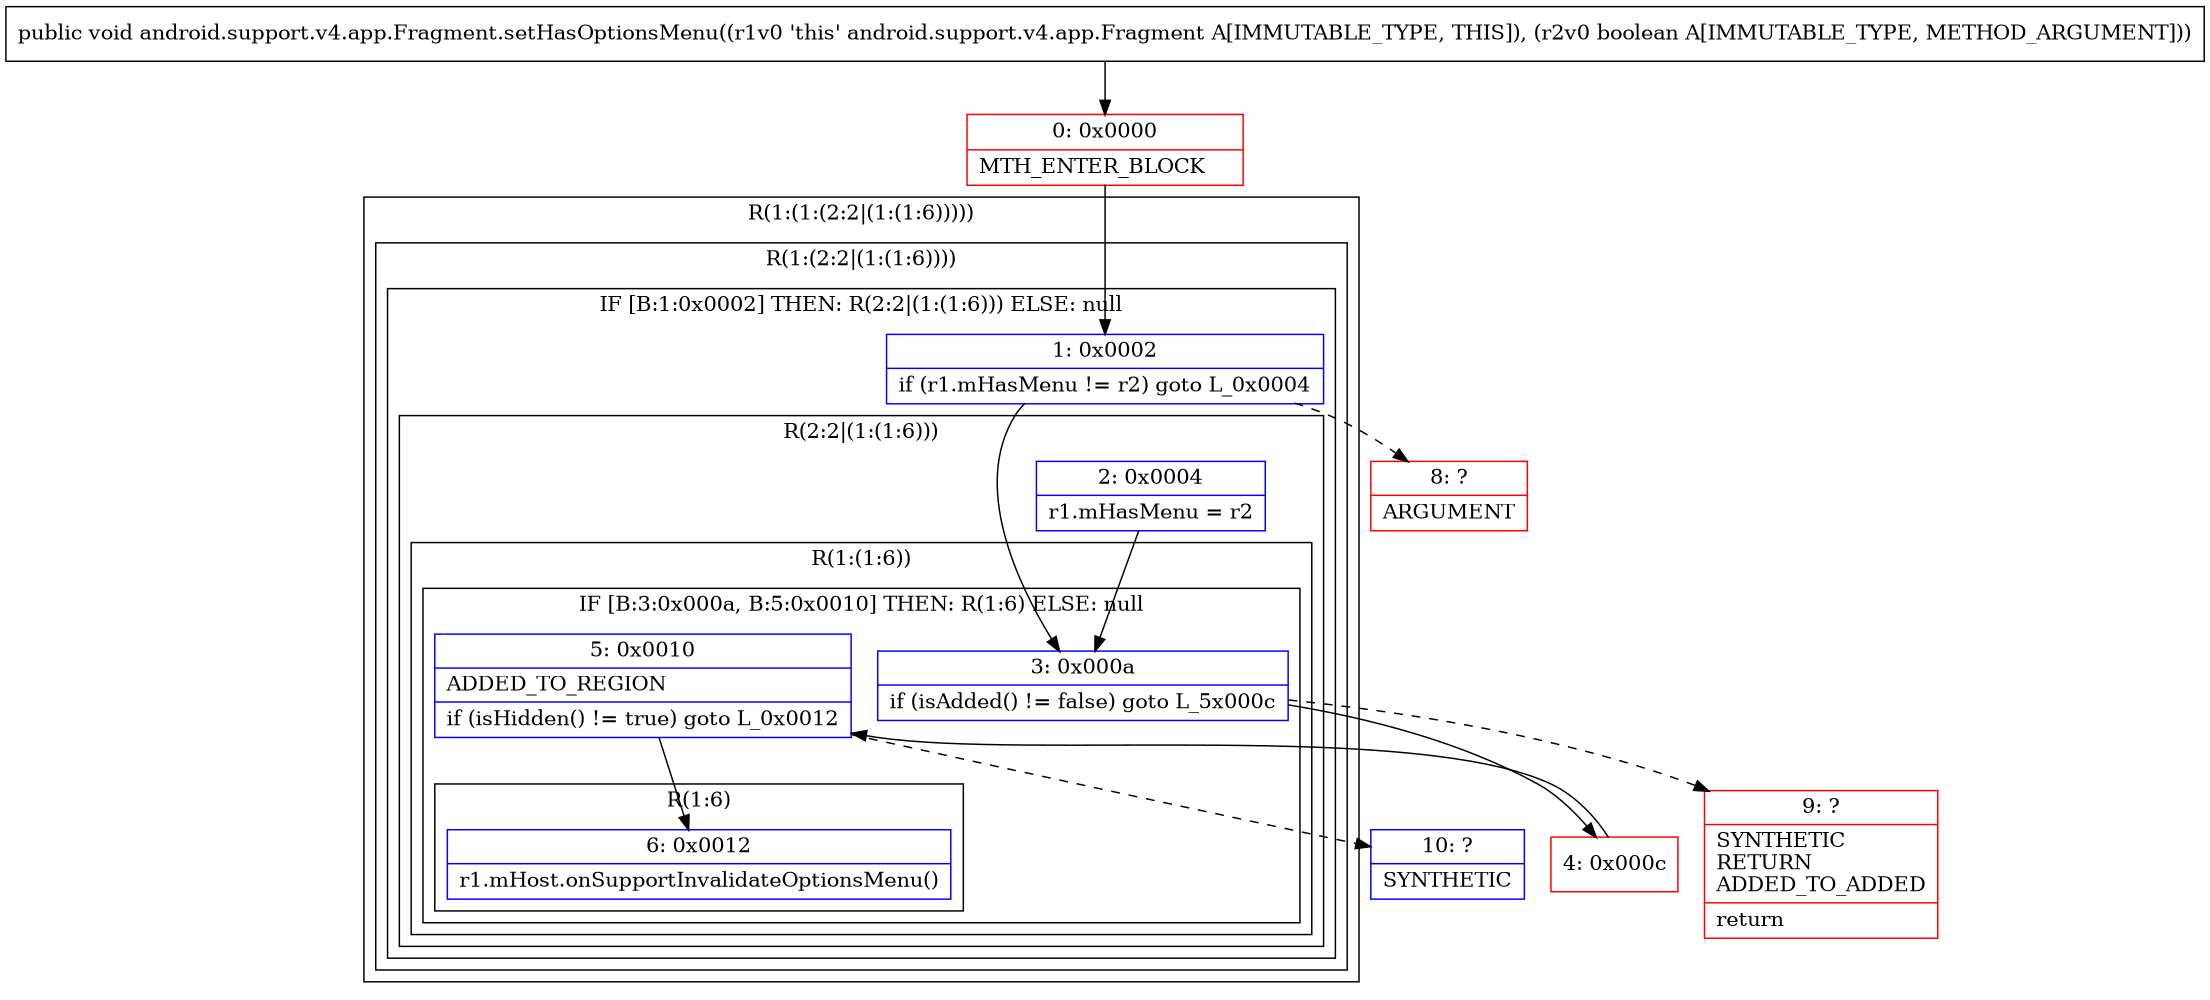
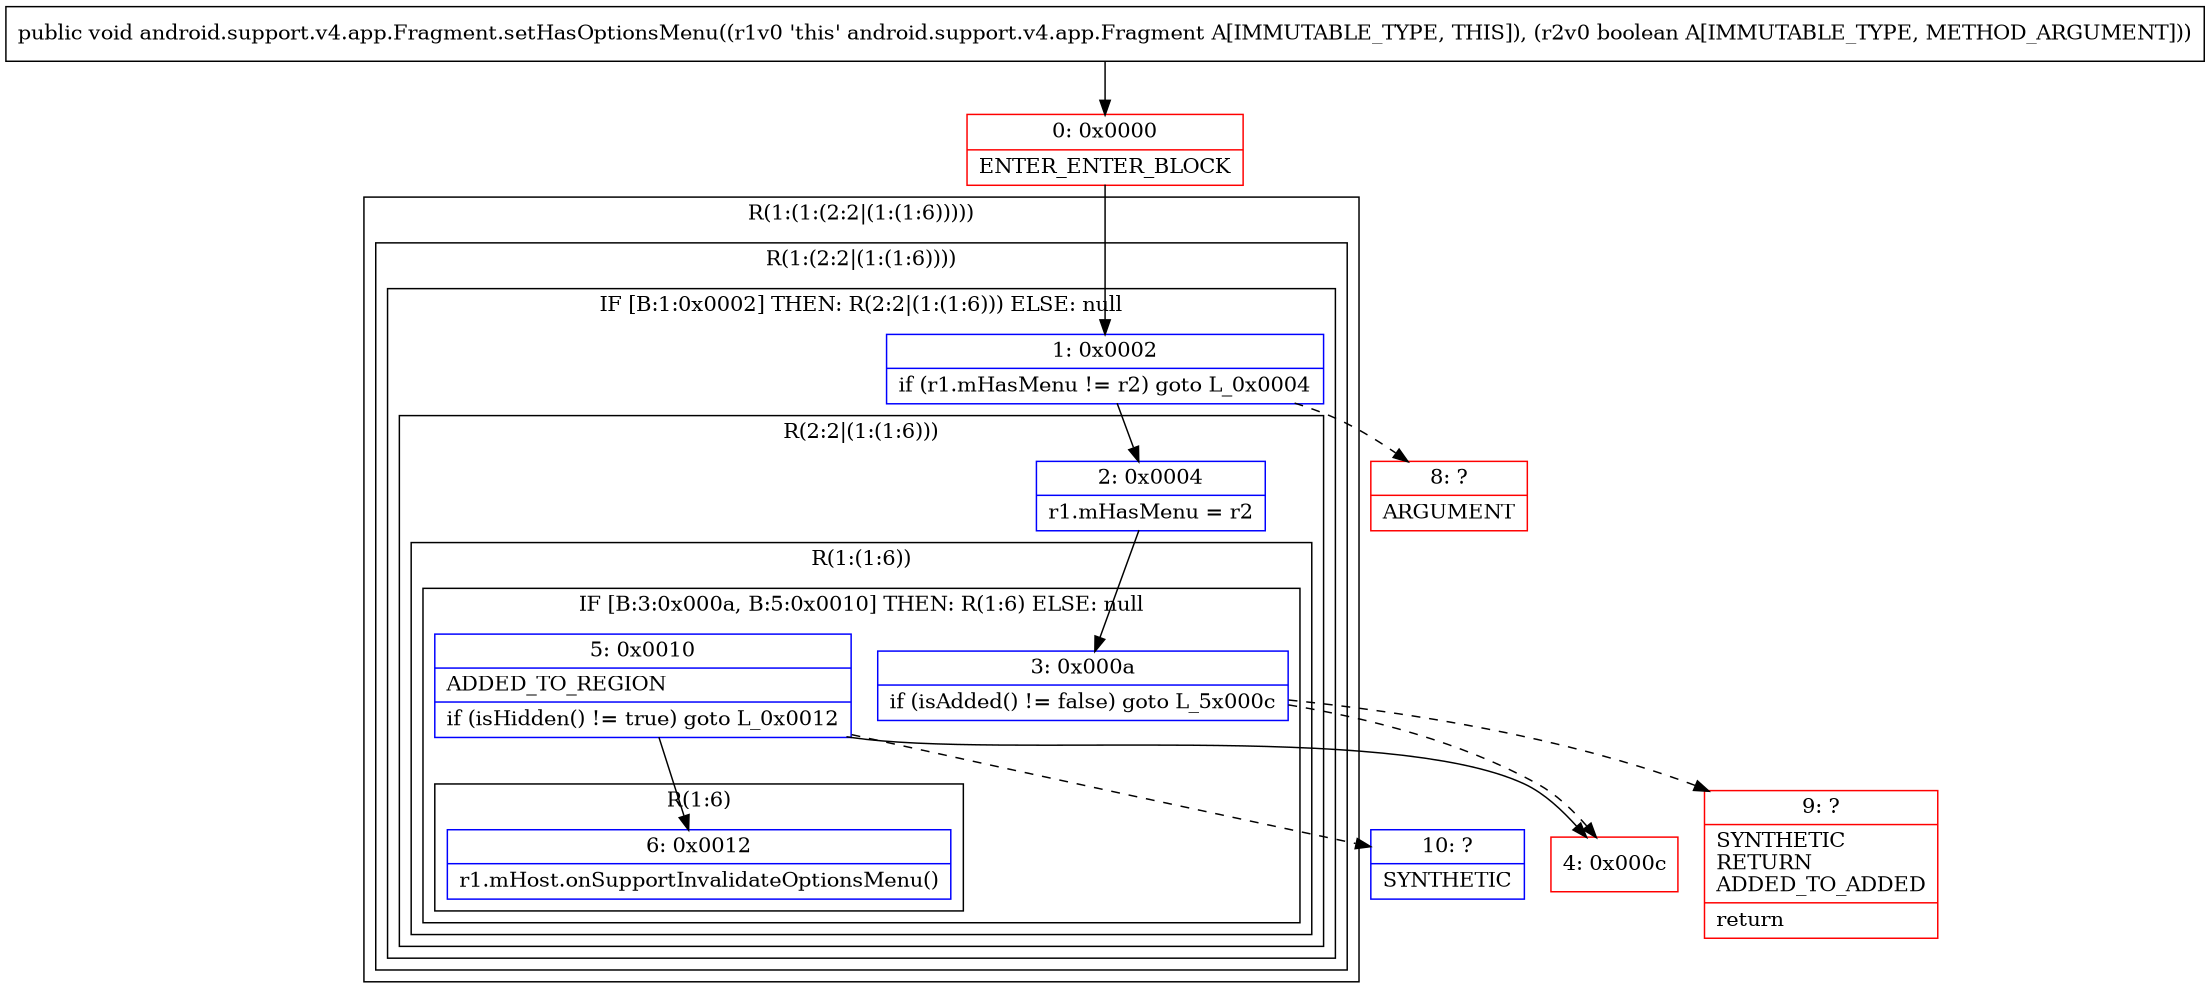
node "0: 0x0000": text "MTH_ENTER_BLOCK" -> "ENTER_ENTER_BLOCK"
edge "1: 0x0002" -> "3: 0x000a": now "1: 0x0002" -> "2: 0x0004"
edge "3: 0x000a" -> "4: 0x000c": style solid -> dashed
edge "4: 0x000c" -> "5: 0x0010": reversed
